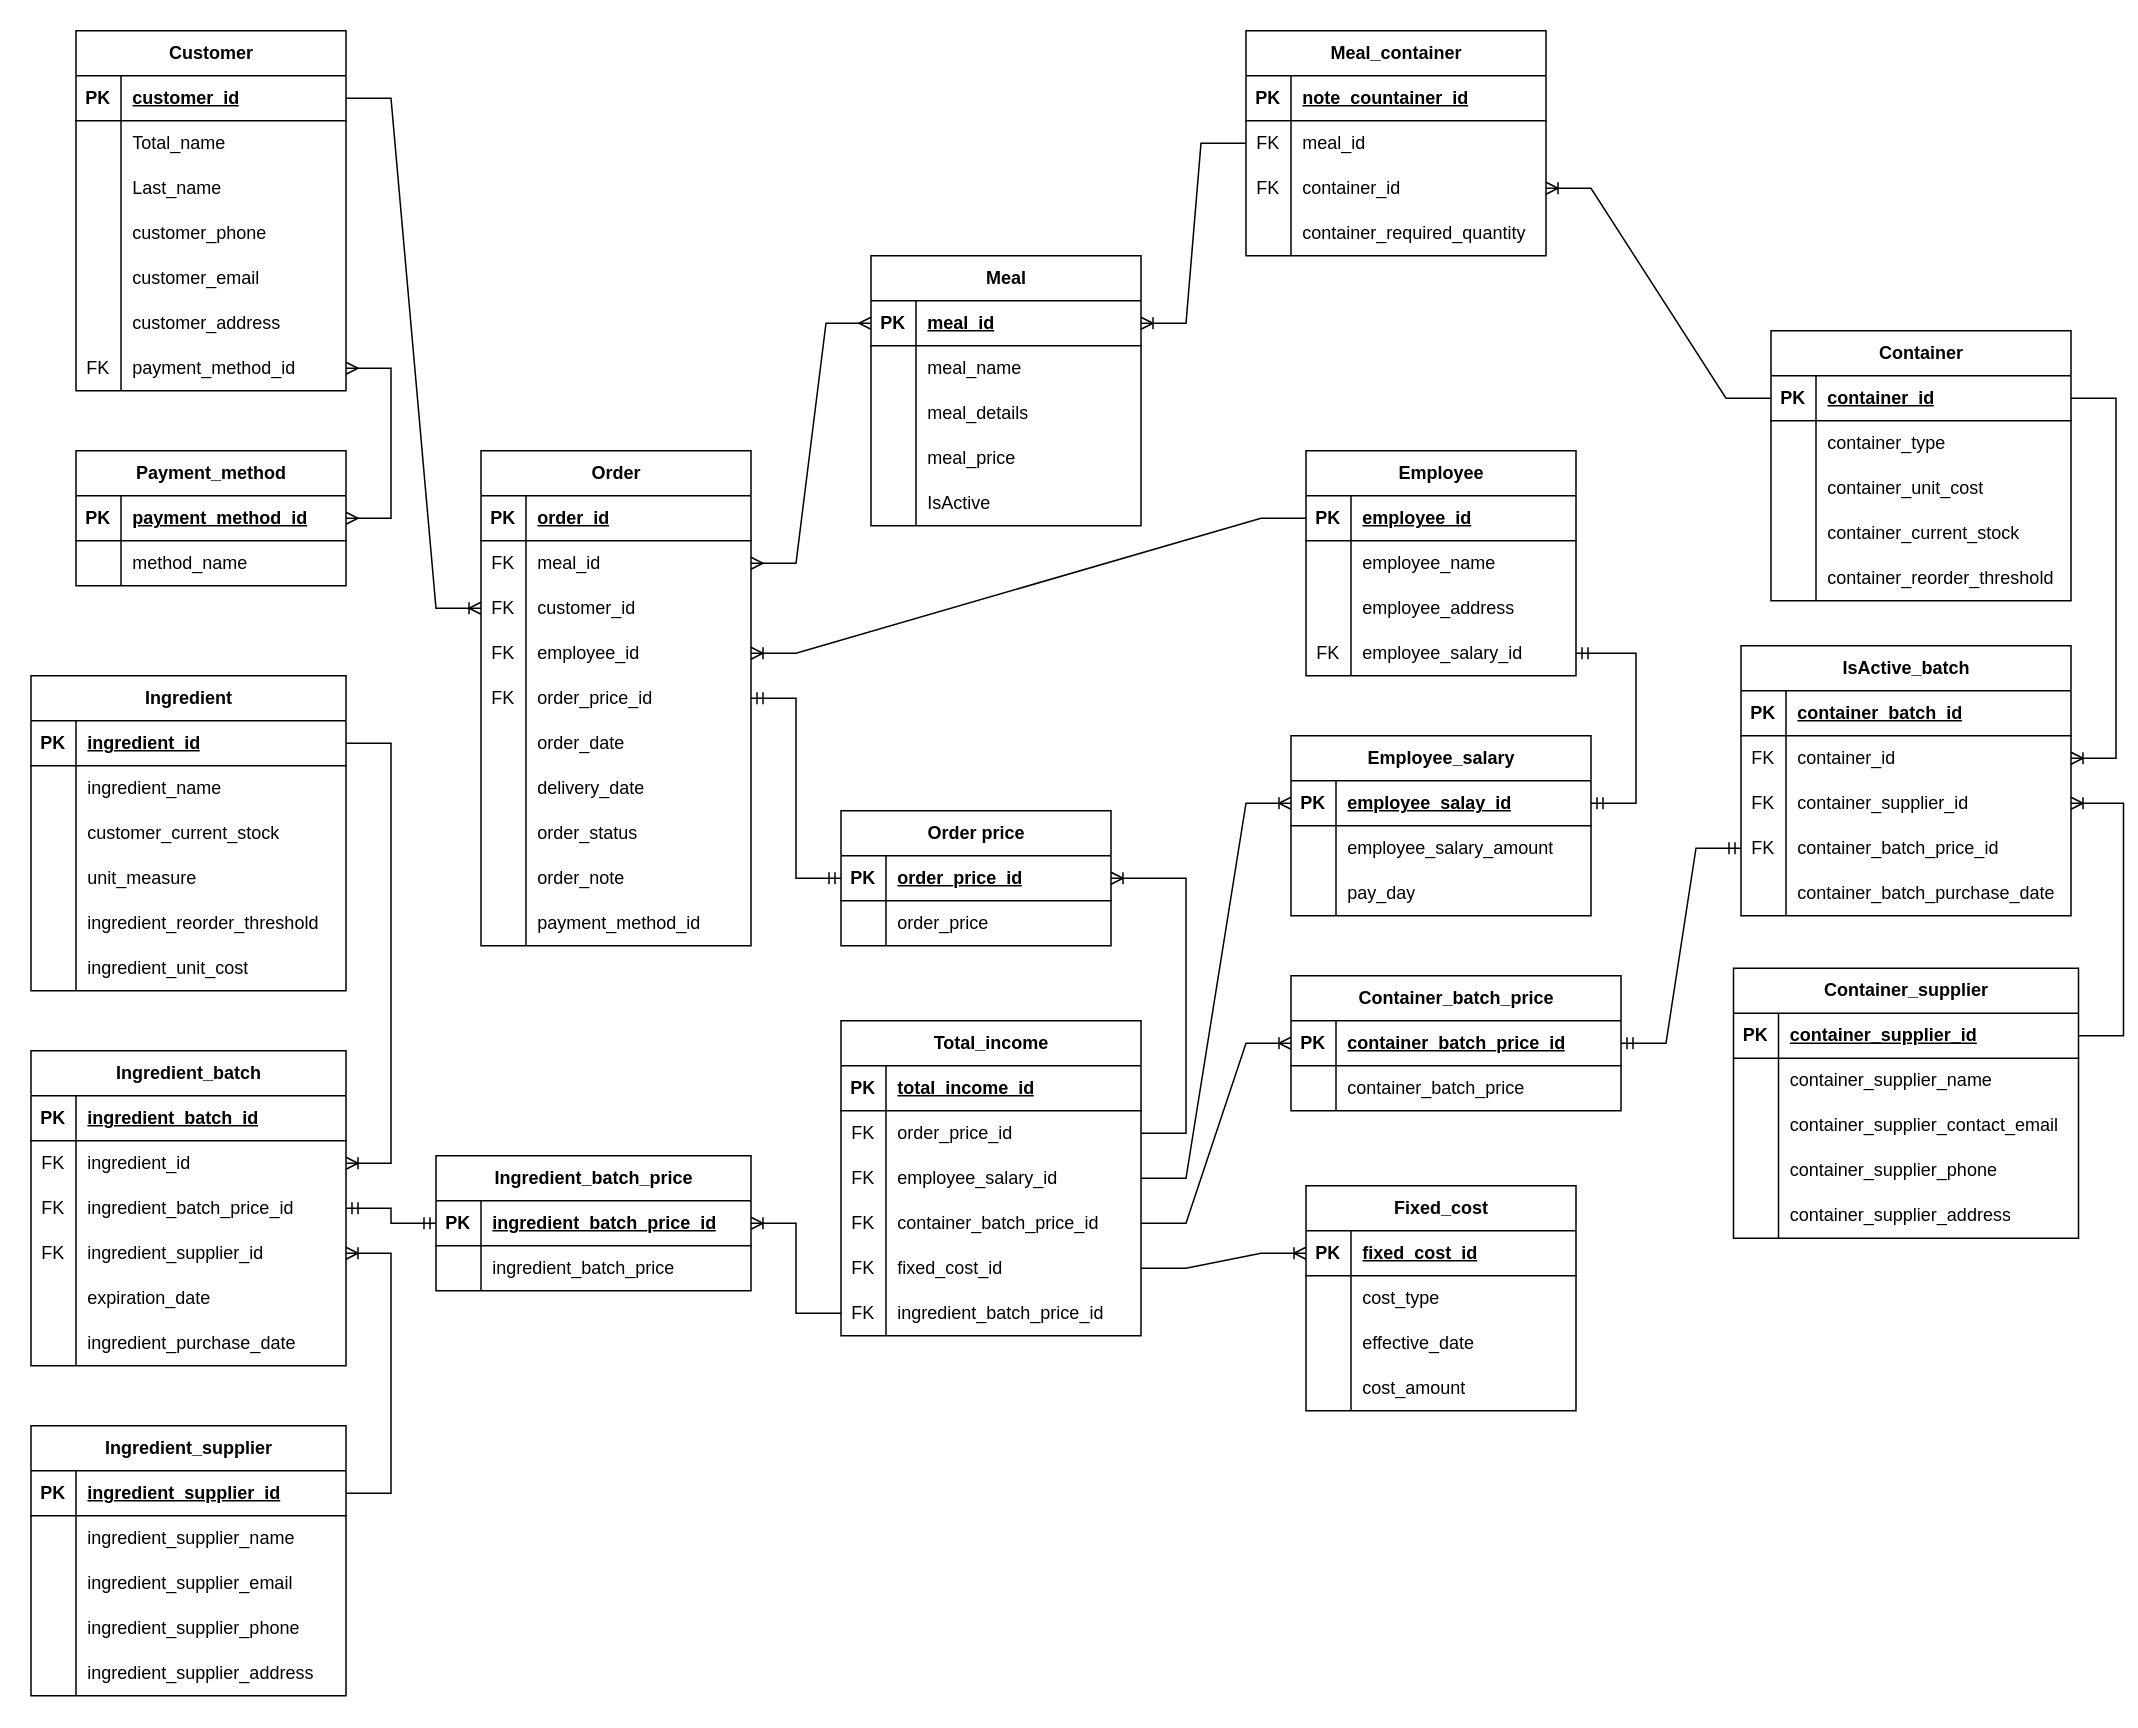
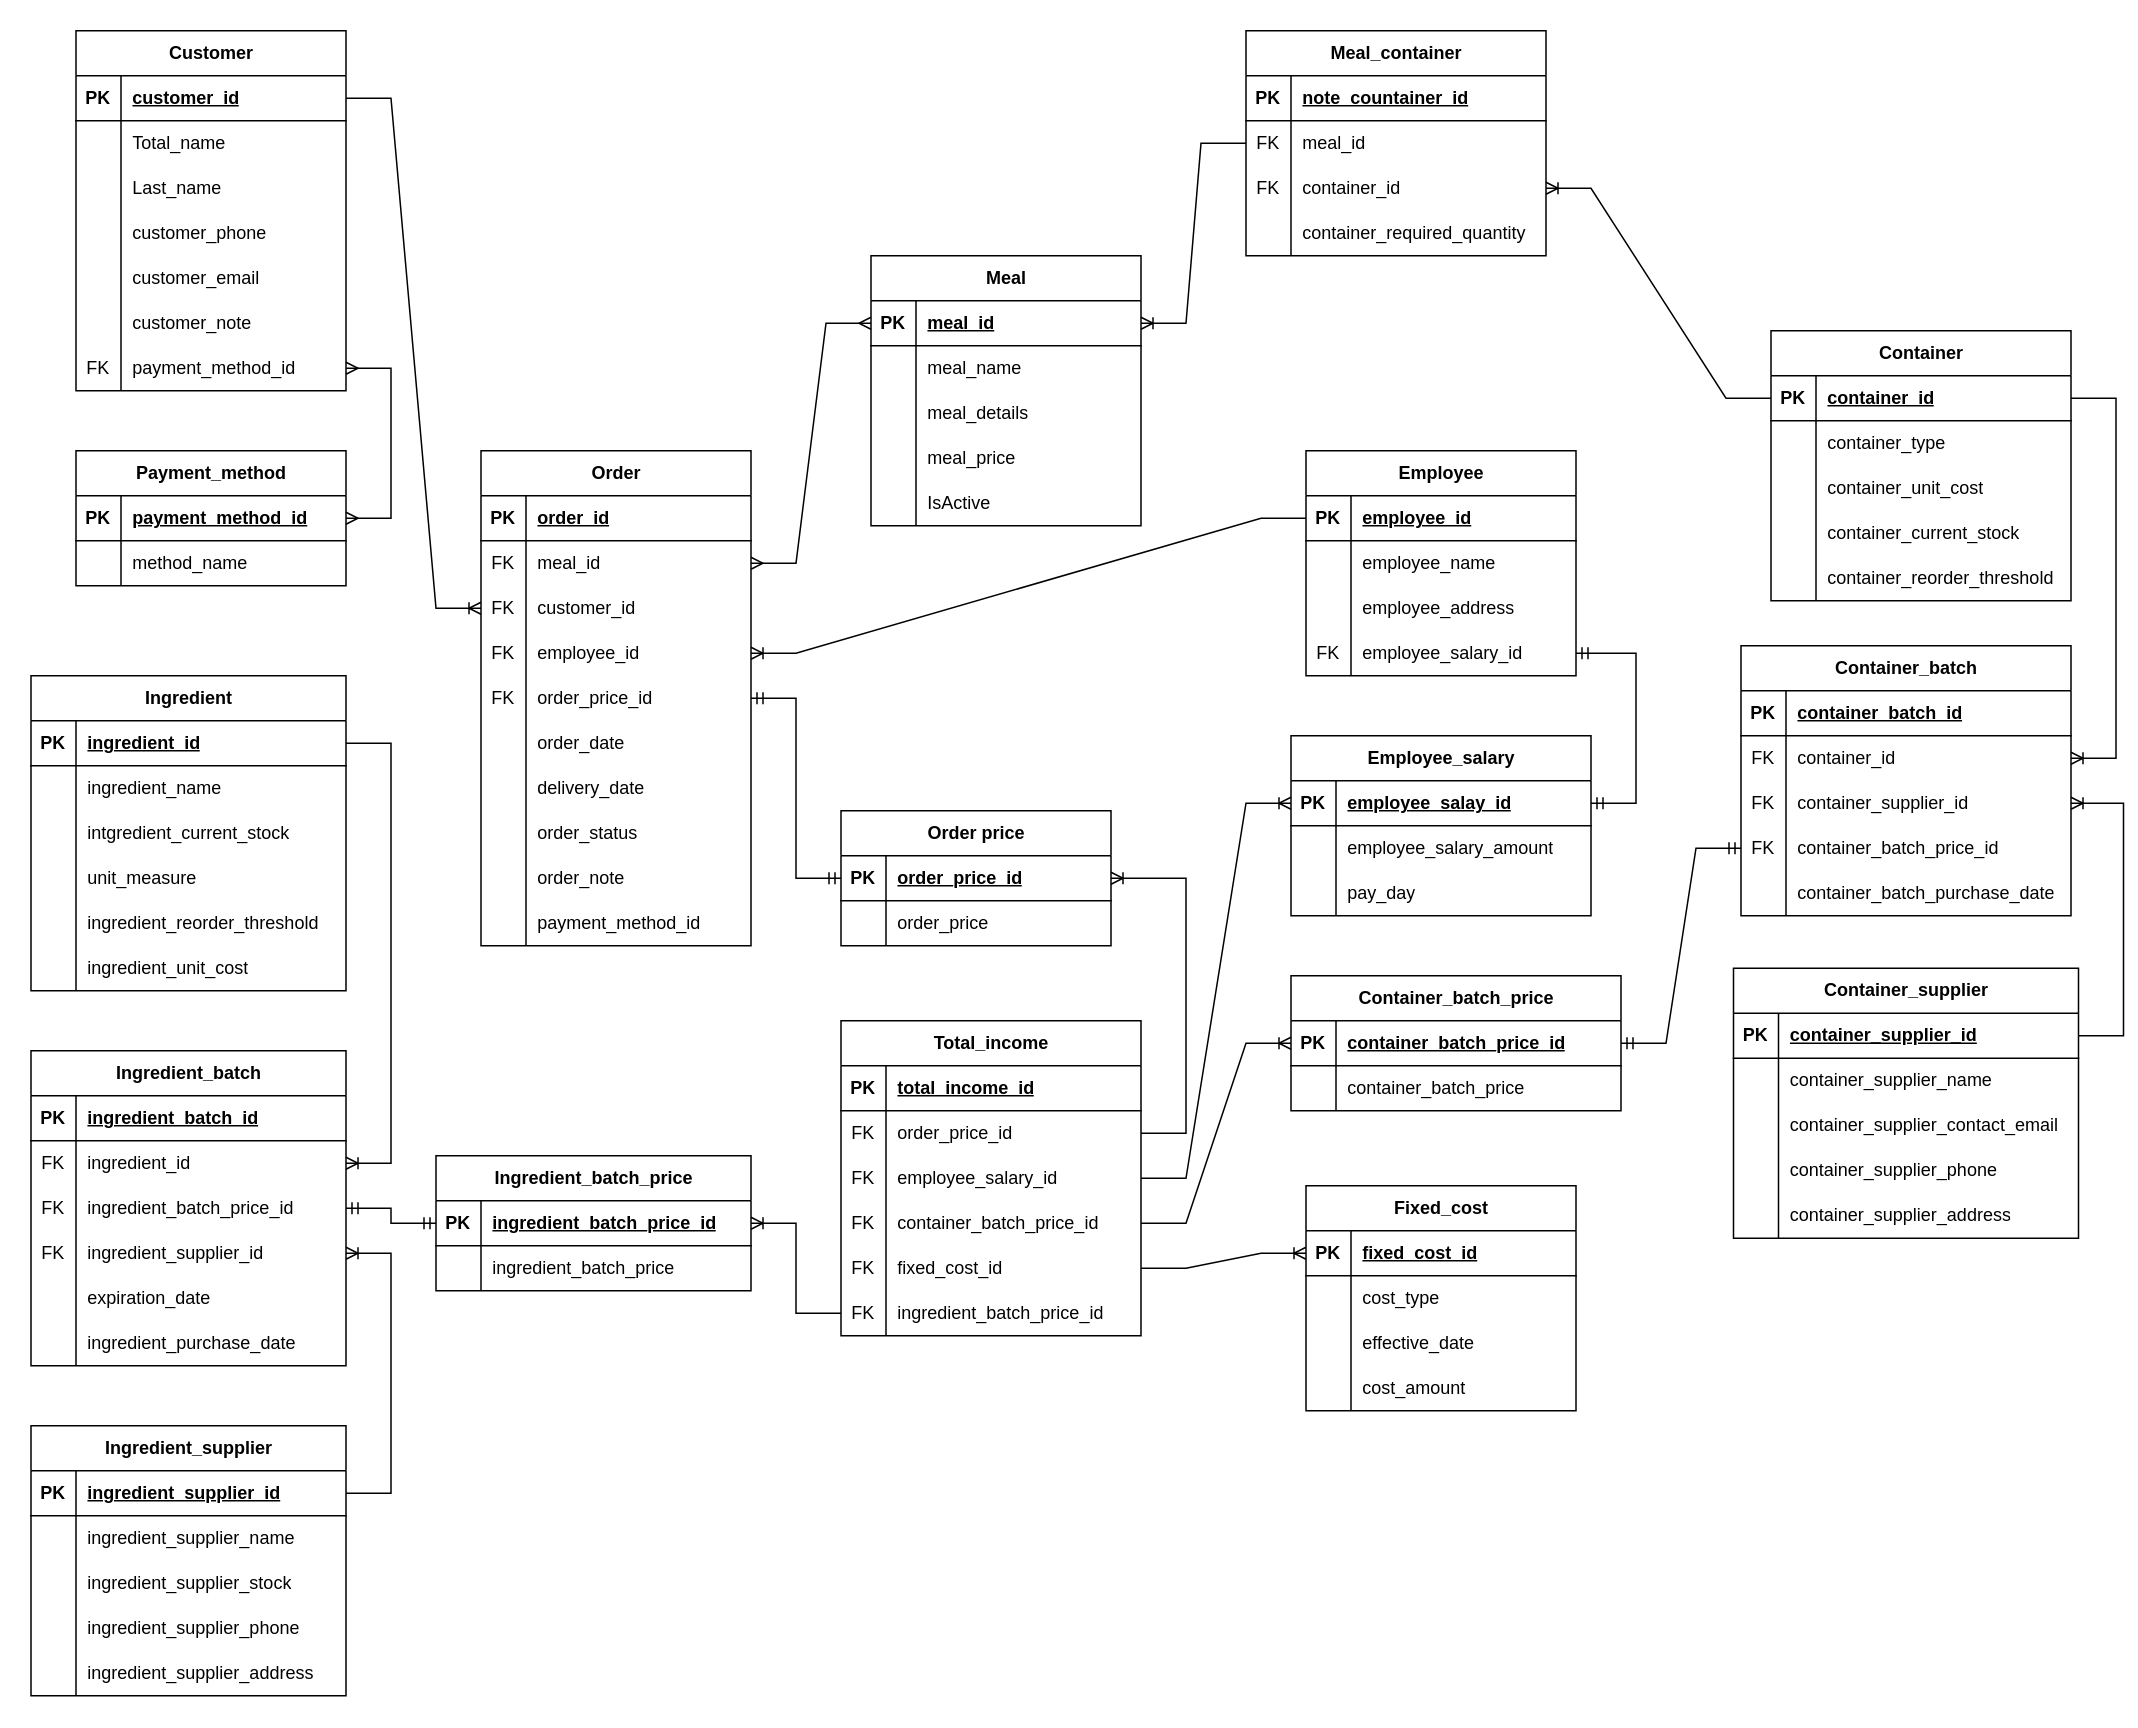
node "customer_address": label "customer_address" -> "customer_note"
node "IsActive_batch": label "IsActive_batch" -> "Container_batch"
node "customer_current_stock": label "customer_current_stock" -> "intgredient_current_stock"
node "ingredient_supplier_email": label "ingredient_supplier_email" -> "ingredient_supplier_stock"
